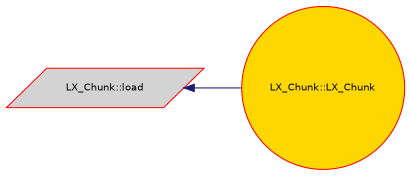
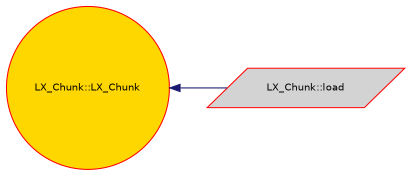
edge "LX_Chunk::LX_Chunk" -> "LX_Chunk::load": reversed
